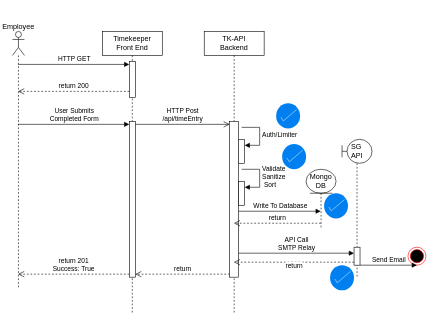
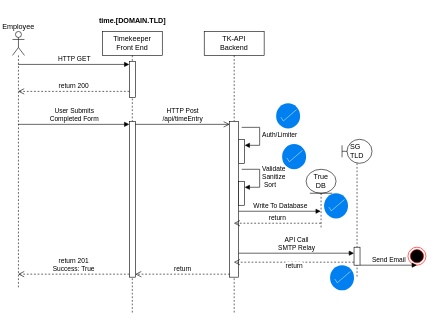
node "time.[DOMAIN.TLD]": added
node "SG API": label "SG API" -> "SG TLD"
node "Mongo DB": label "Mongo DB" -> "True DB"
